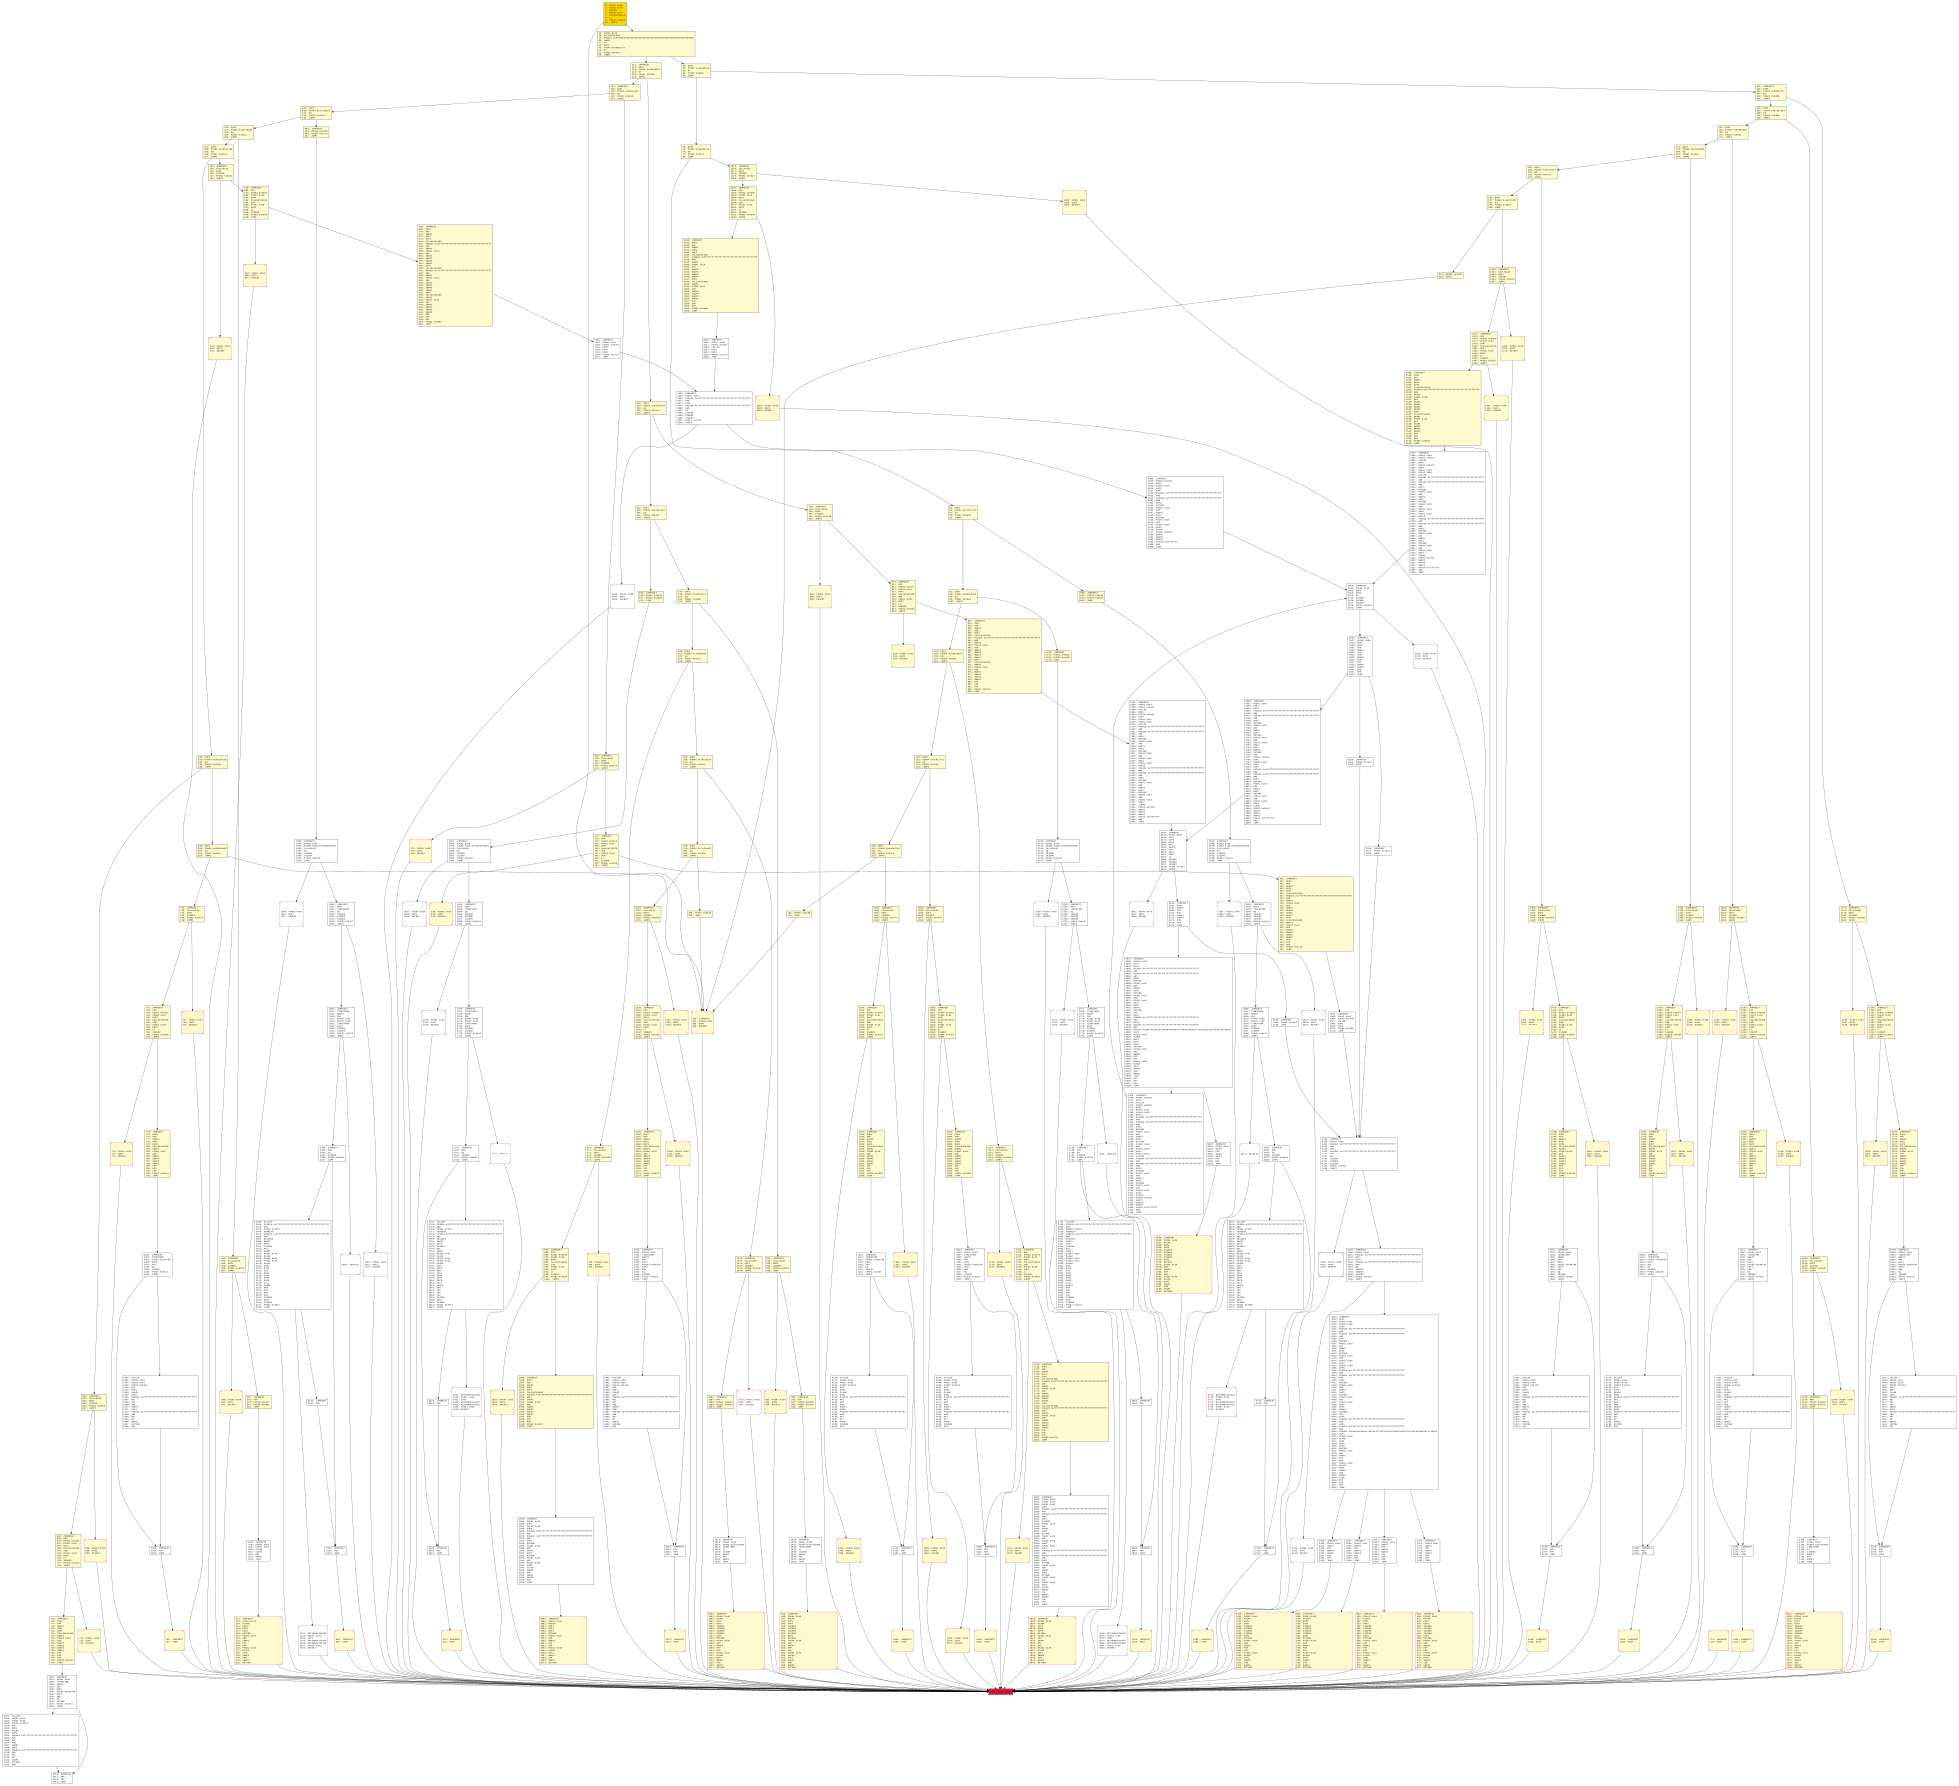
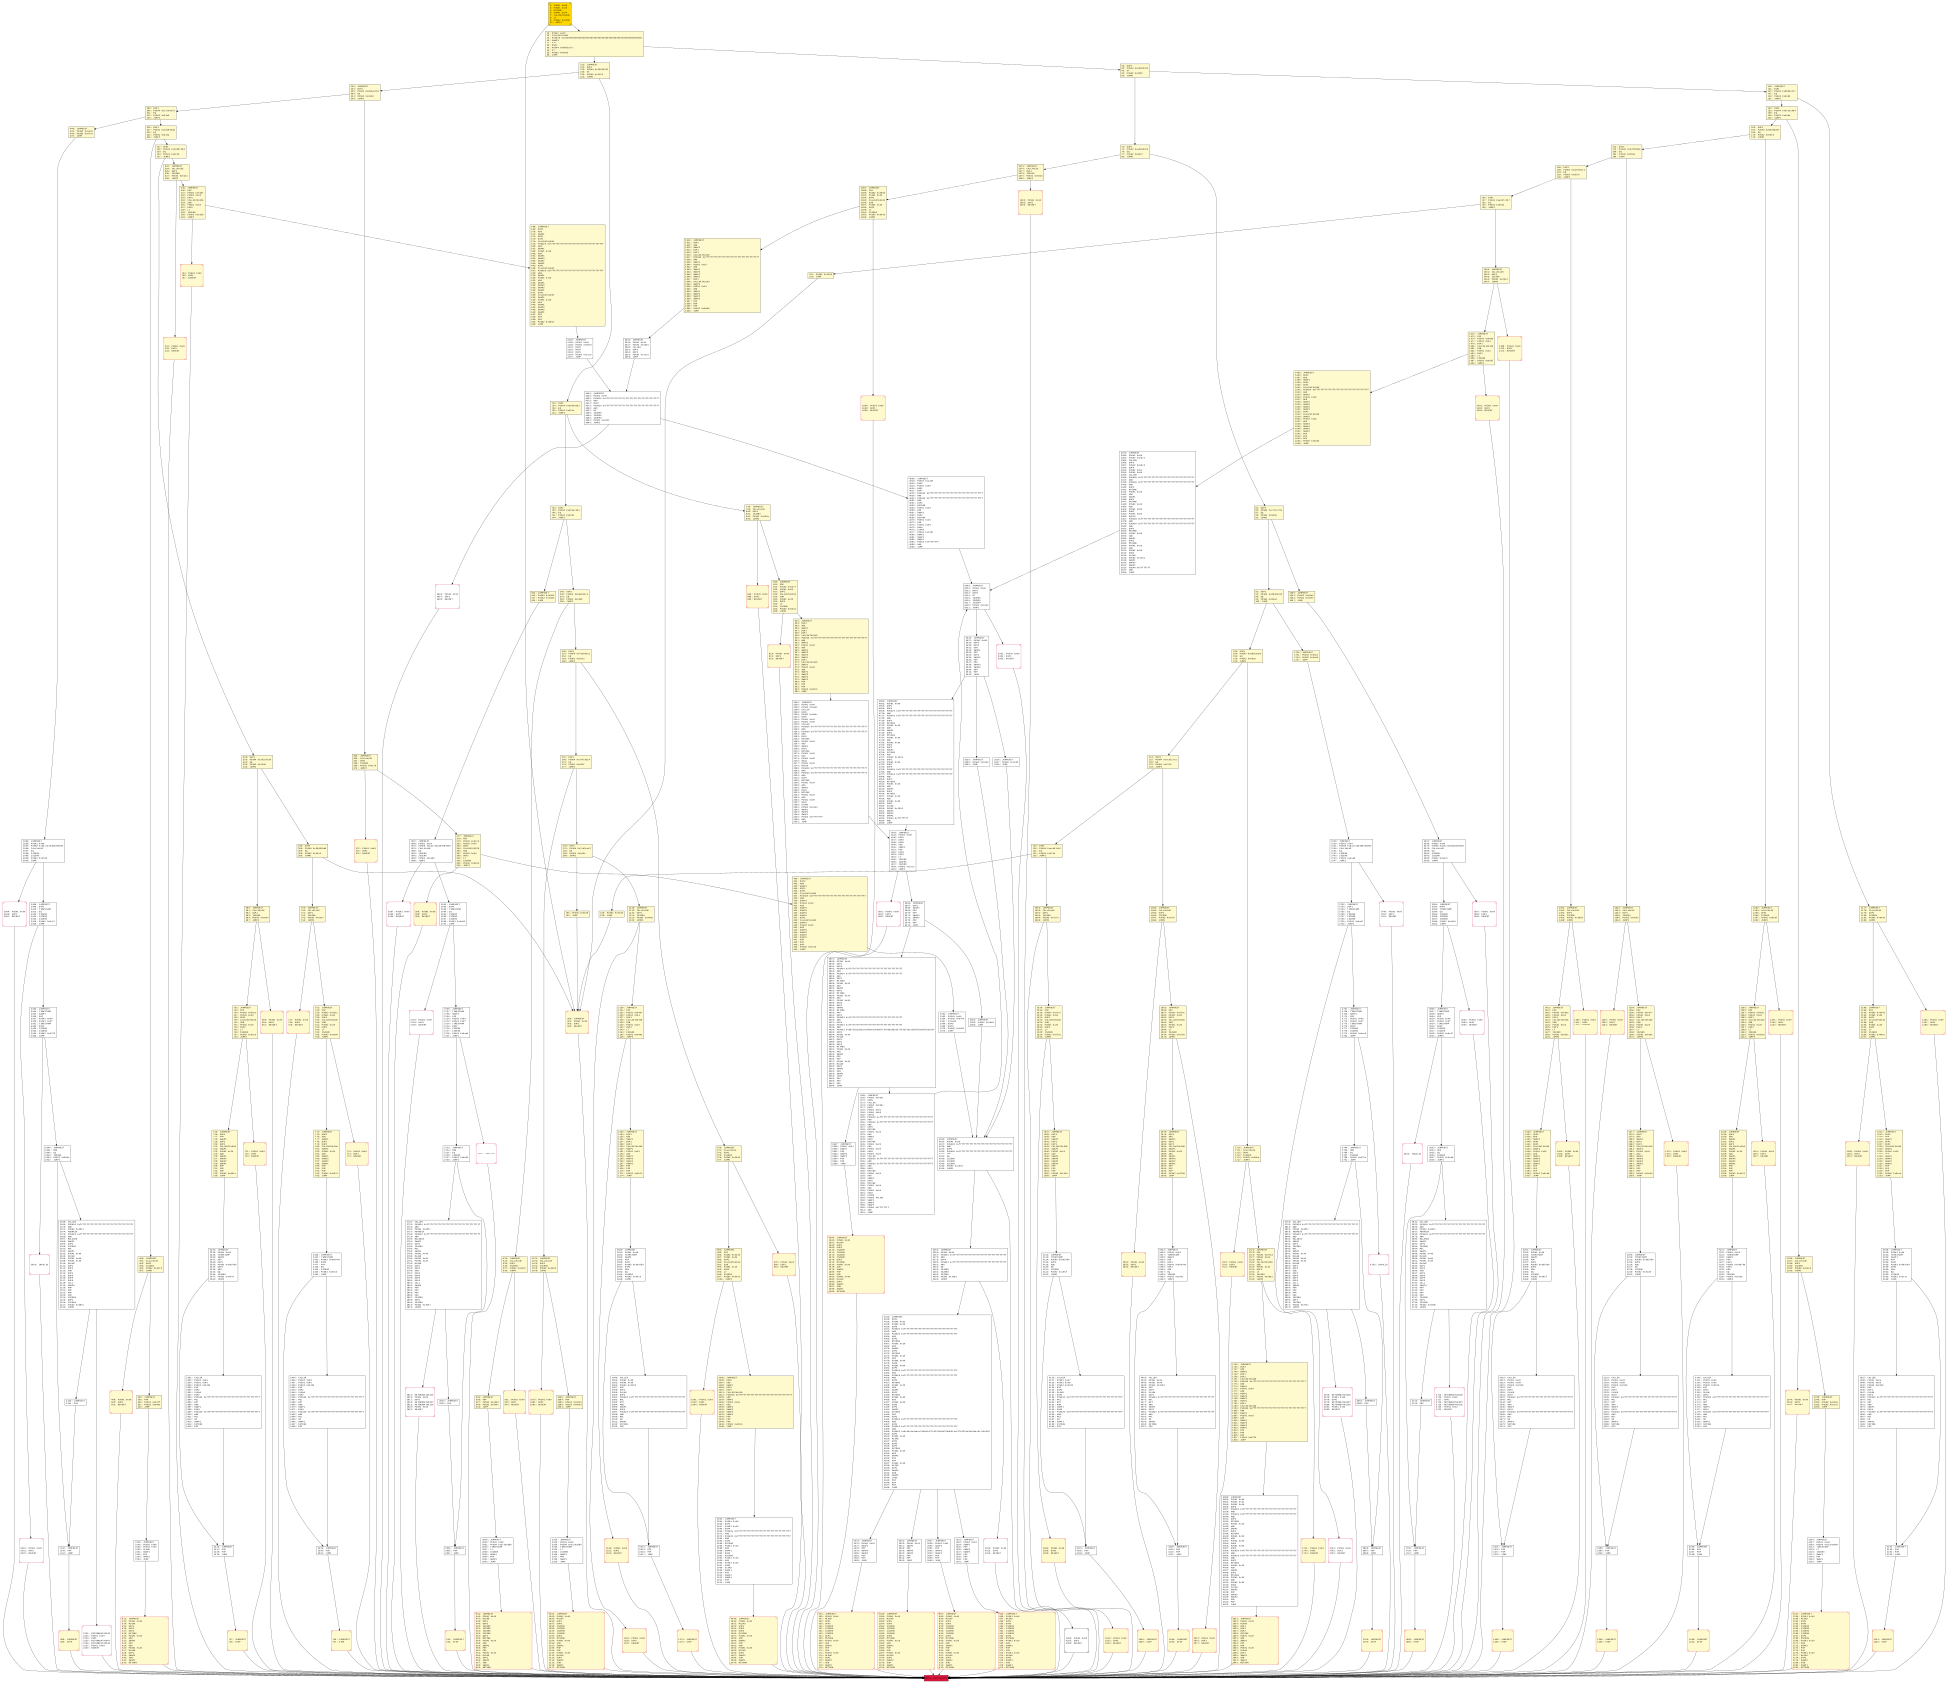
edge "829: PUSH1 0x00 831: DUP1 832: REVERT" -> "5076: EXIT BLOCK": added
node "1079: PUSH1 0x00 1081: DUP1 1082: REVERT": fillcolor white -> lemonchiffon
edge "2416: JUMPDEST 2417: POP 2418: POP 2419: JUMP" -> "737: JUMPDEST 738: STOP": added
